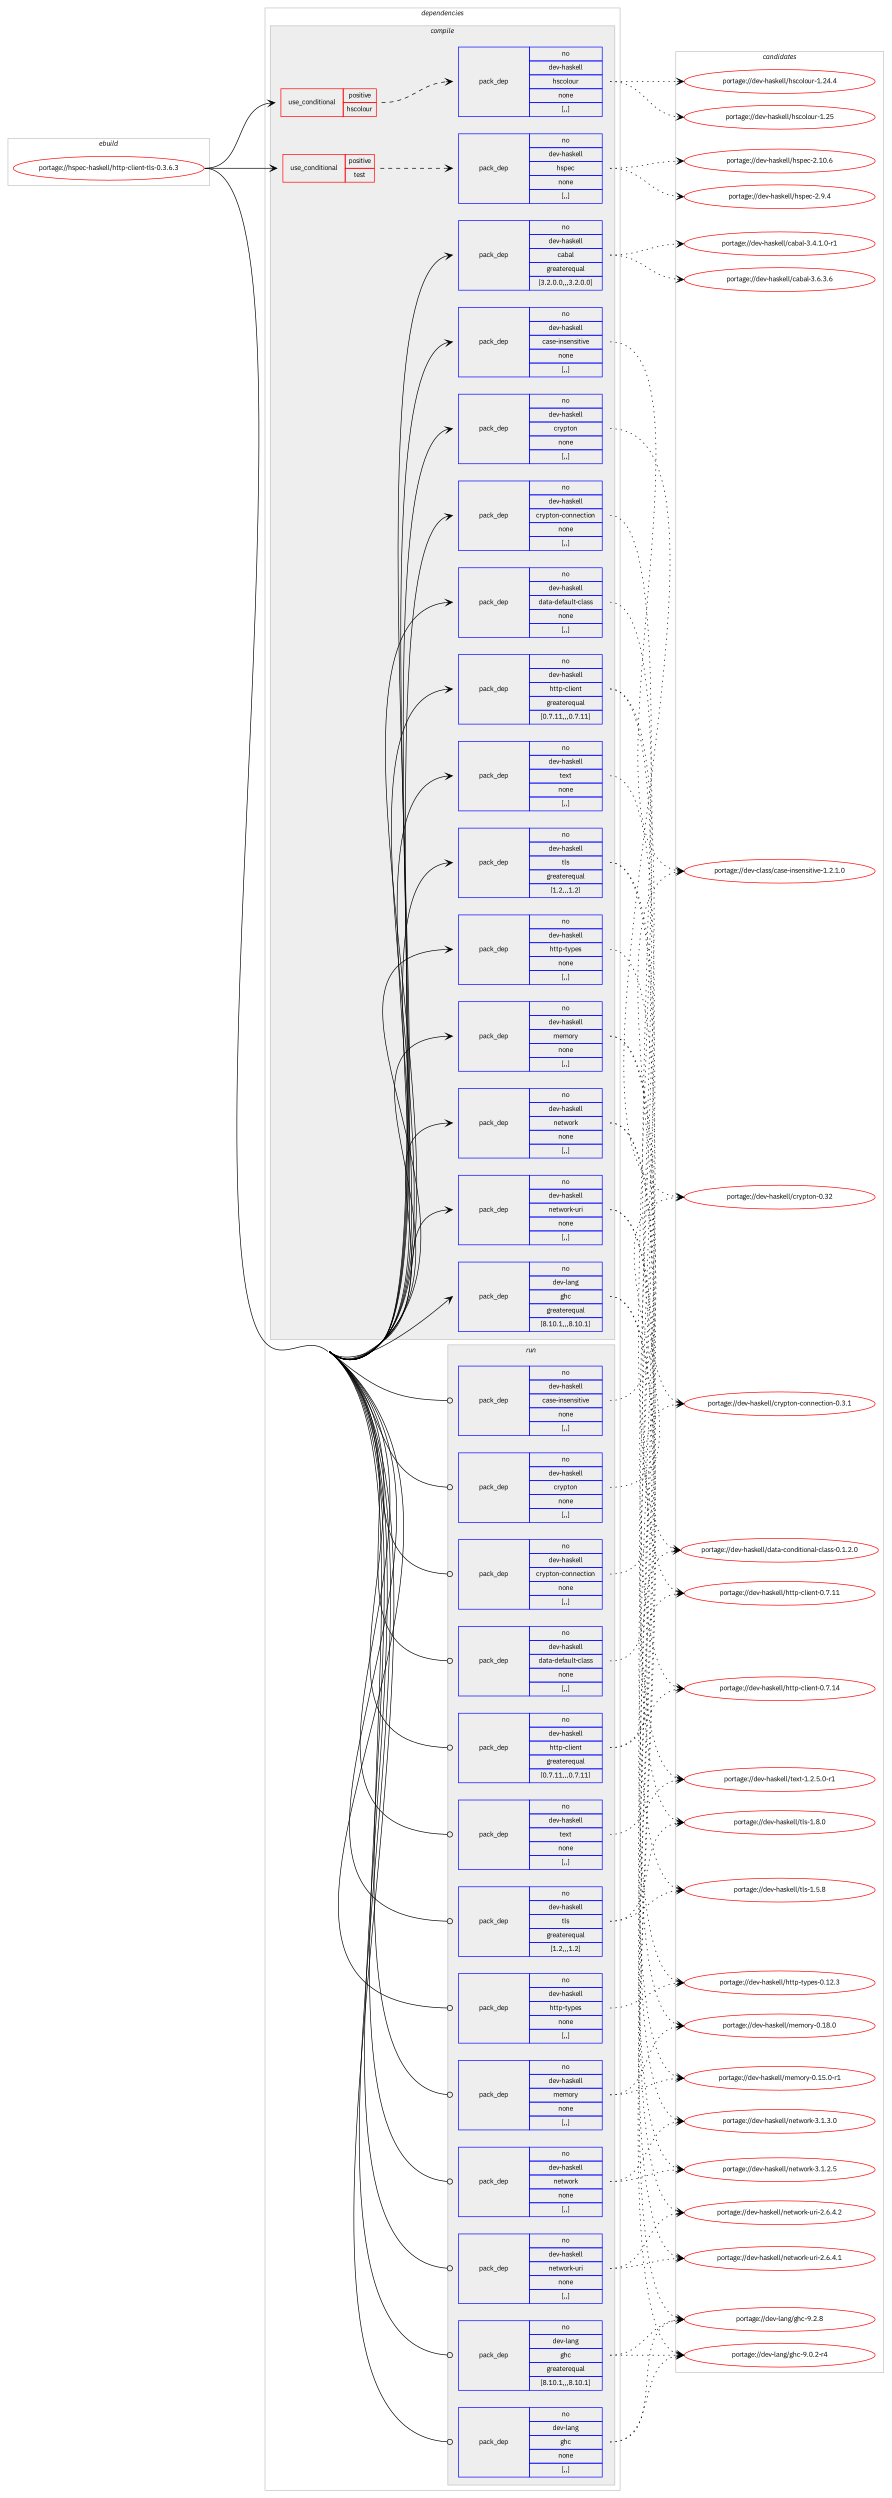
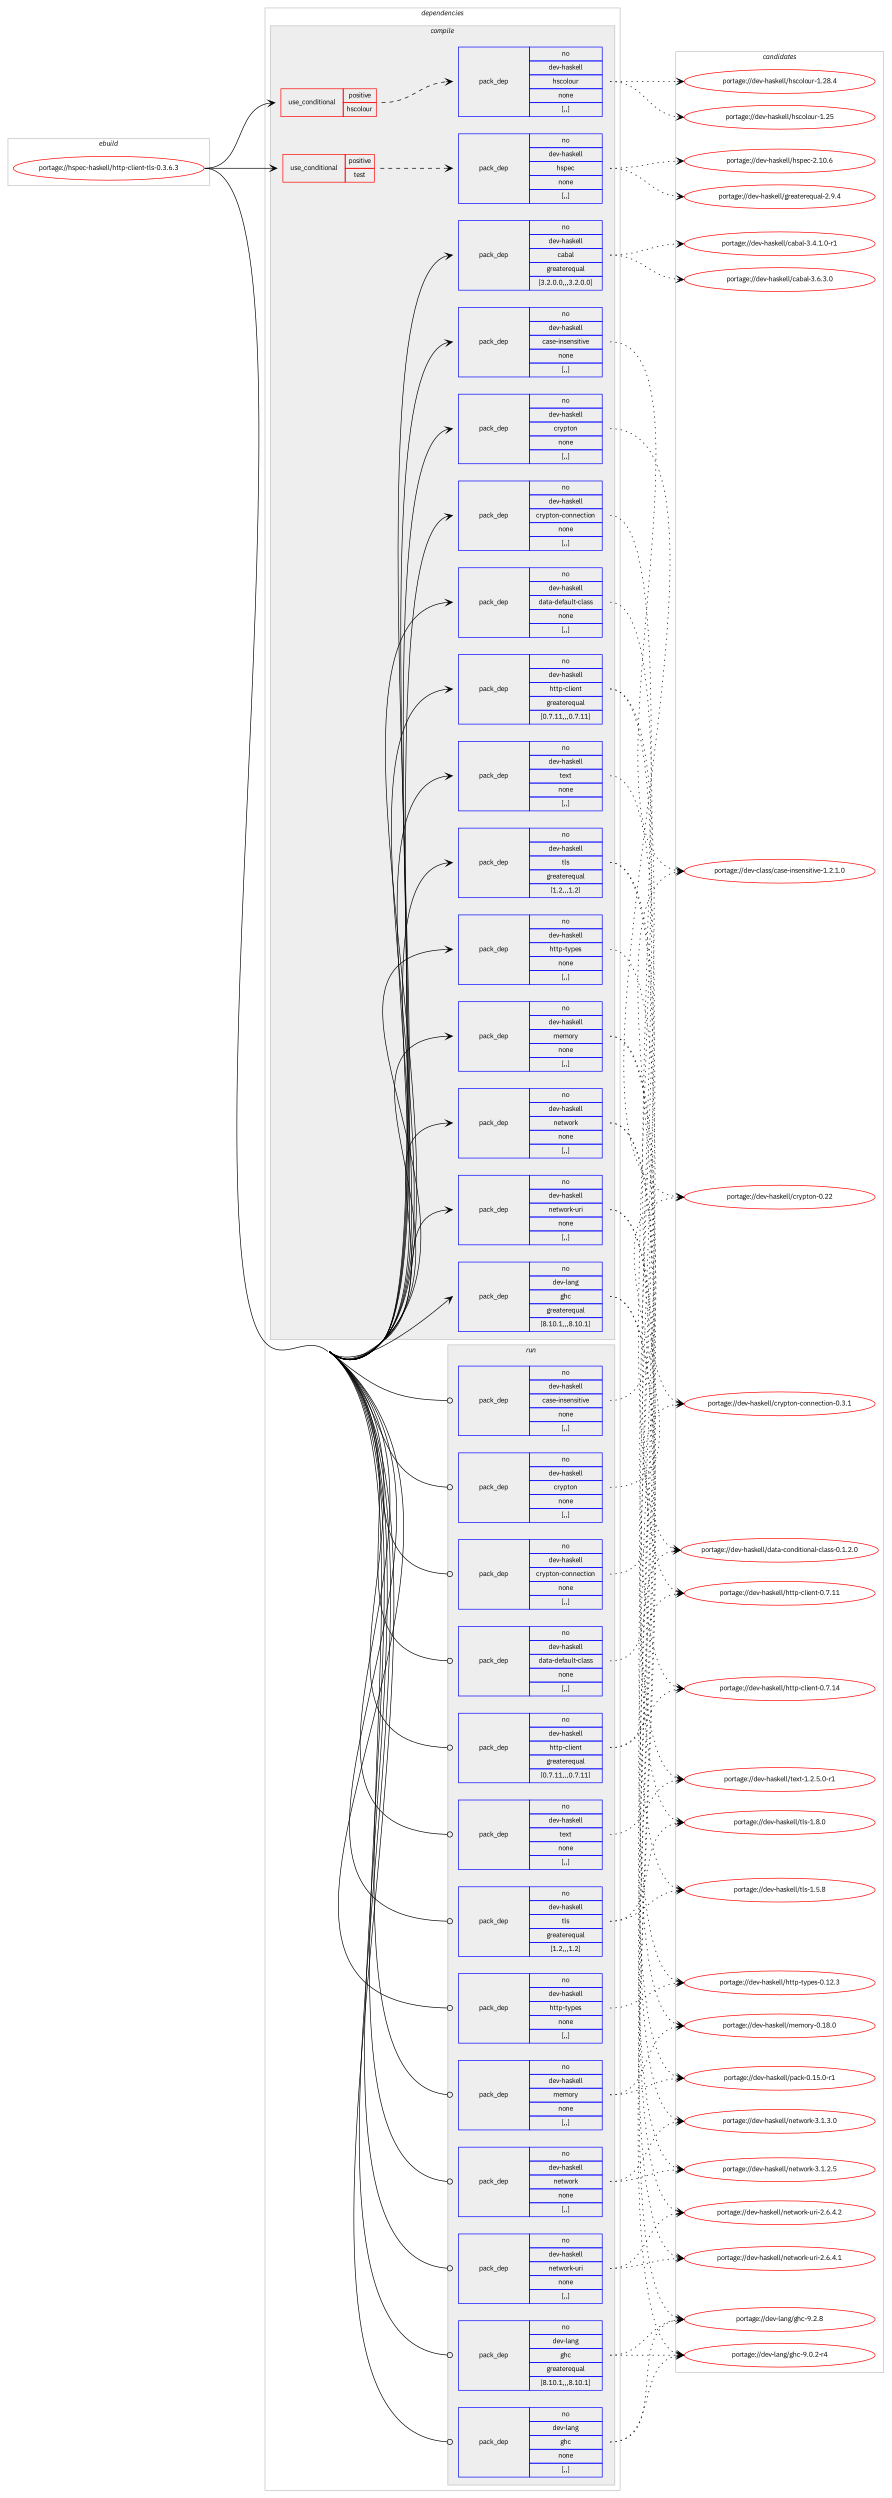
node "portage://dev-haskell/hscolour-1.24.4": label "portage://dev-haskell/hscolour-1.24.4" -> "portage://dev-haskell/hscolour-1.28.4"
node "portage://dev-haskell/hspec-2.9.4": label "portage://dev-haskell/hspec-2.9.4" -> "portage://dev-haskell/greaterequal-2.9.4"
node "portage://dev-haskell/cabal-3.6.3.6": label "portage://dev-haskell/cabal-3.6.3.6" -> "portage://dev-haskell/cabal-3.6.3.0"
node "portage://dev-haskell/crypton-0.32": label "portage://dev-haskell/crypton-0.32" -> "portage://dev-haskell/crypton-0.22"
node "portage://dev-haskell/memory-0.15.0-r1": label "portage://dev-haskell/memory-0.15.0-r1" -> "portage://dev-haskell/pack-0.15.0-r1"
